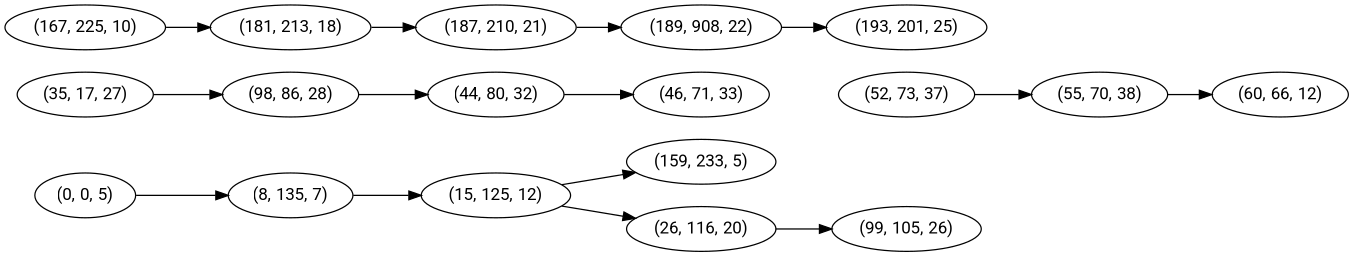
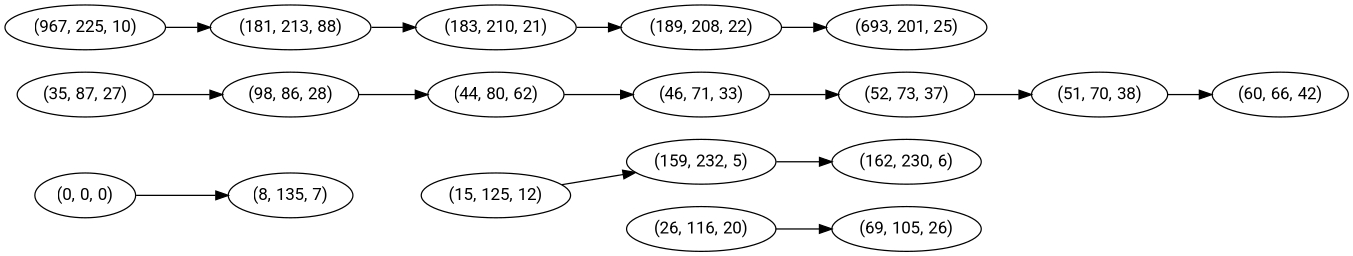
node "(167, 225, 10)": label "(167, 225, 10)" -> "(967, 225, 10)"
node "(181, 213, 18)": label "(181, 213, 18)" -> "(181, 213, 88)"
node "(187, 210, 21)": label "(187, 210, 21)" -> "(183, 210, 21)"
node "(189, 908, 22)": label "(189, 908, 22)" -> "(189, 208, 22)"
node "(193, 201, 25)": label "(193, 201, 25)" -> "(693, 201, 25)"
node "(35, 17, 27)": label "(35, 17, 27)" -> "(35, 87, 27)"
node "(44, 80, 32)": label "(44, 80, 32)" -> "(44, 80, 62)"
edge "(46, 71, 33)" -> "(52, 73, 37)": added
node "(55, 70, 38)": label "(55, 70, 38)" -> "(51, 70, 38)"
node "(60, 66, 12)": label "(60, 66, 12)" -> "(60, 66, 42)"
node "(159, 233, 5)": label "(159, 233, 5)" -> "(159, 232, 5)"
node "(162, 230, 6)": added
node "(0, 0, 5)": label "(0, 0, 5)" -> "(0, 0, 0)"
edge "(8, 135, 7)" -> "(15, 125, 12)": removed
edge "(15, 125, 12)" -> "(26, 116, 20)": removed
node "(99, 105, 26)": label "(99, 105, 26)" -> "(69, 105, 26)"
